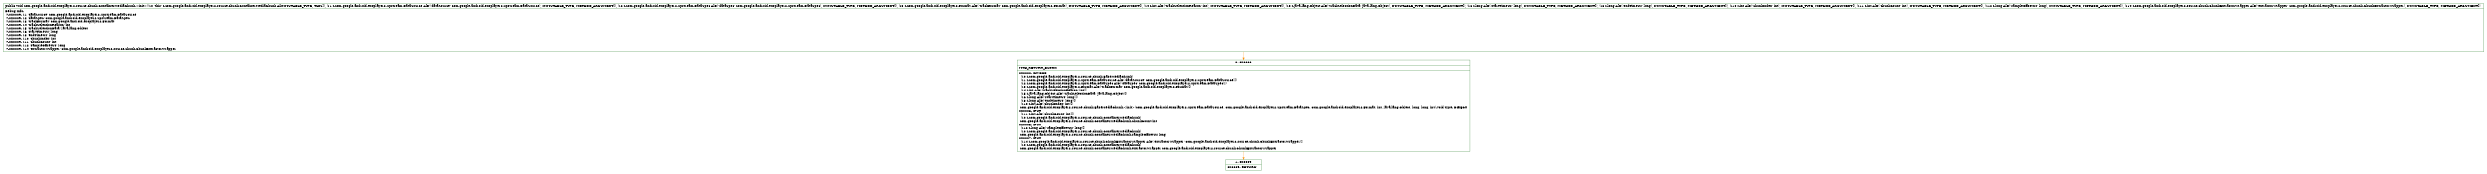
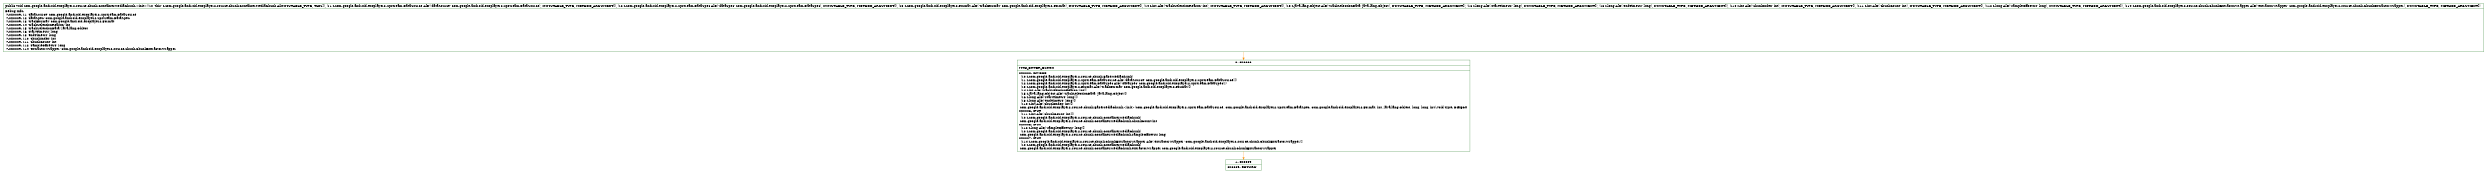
node "0: 0x0000": text "MTH_RETURN_BLOCK" -> "MTH_ENTER_BLOCK"
